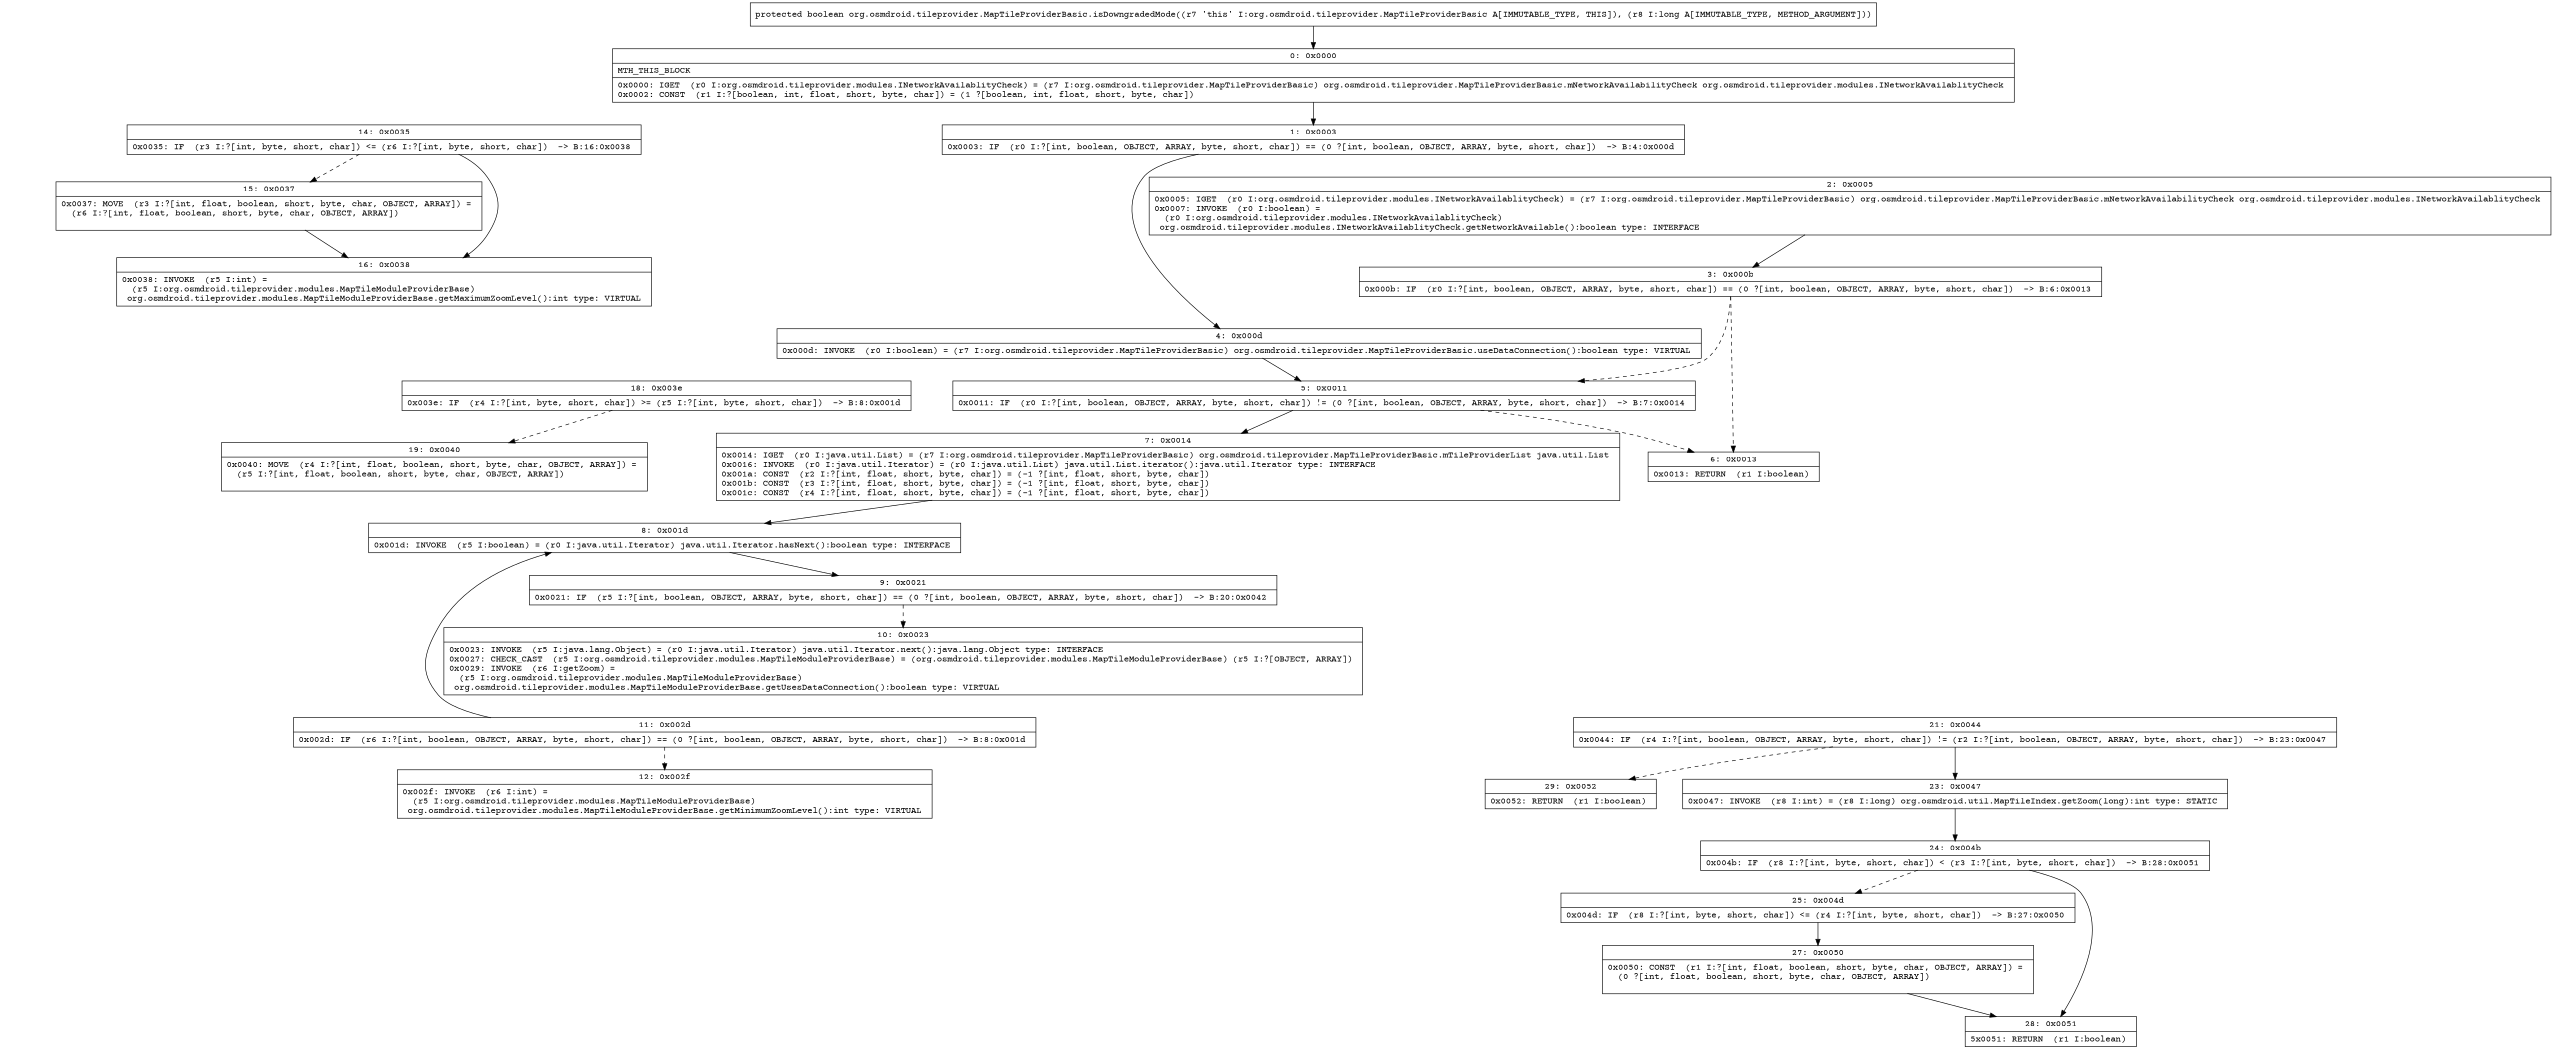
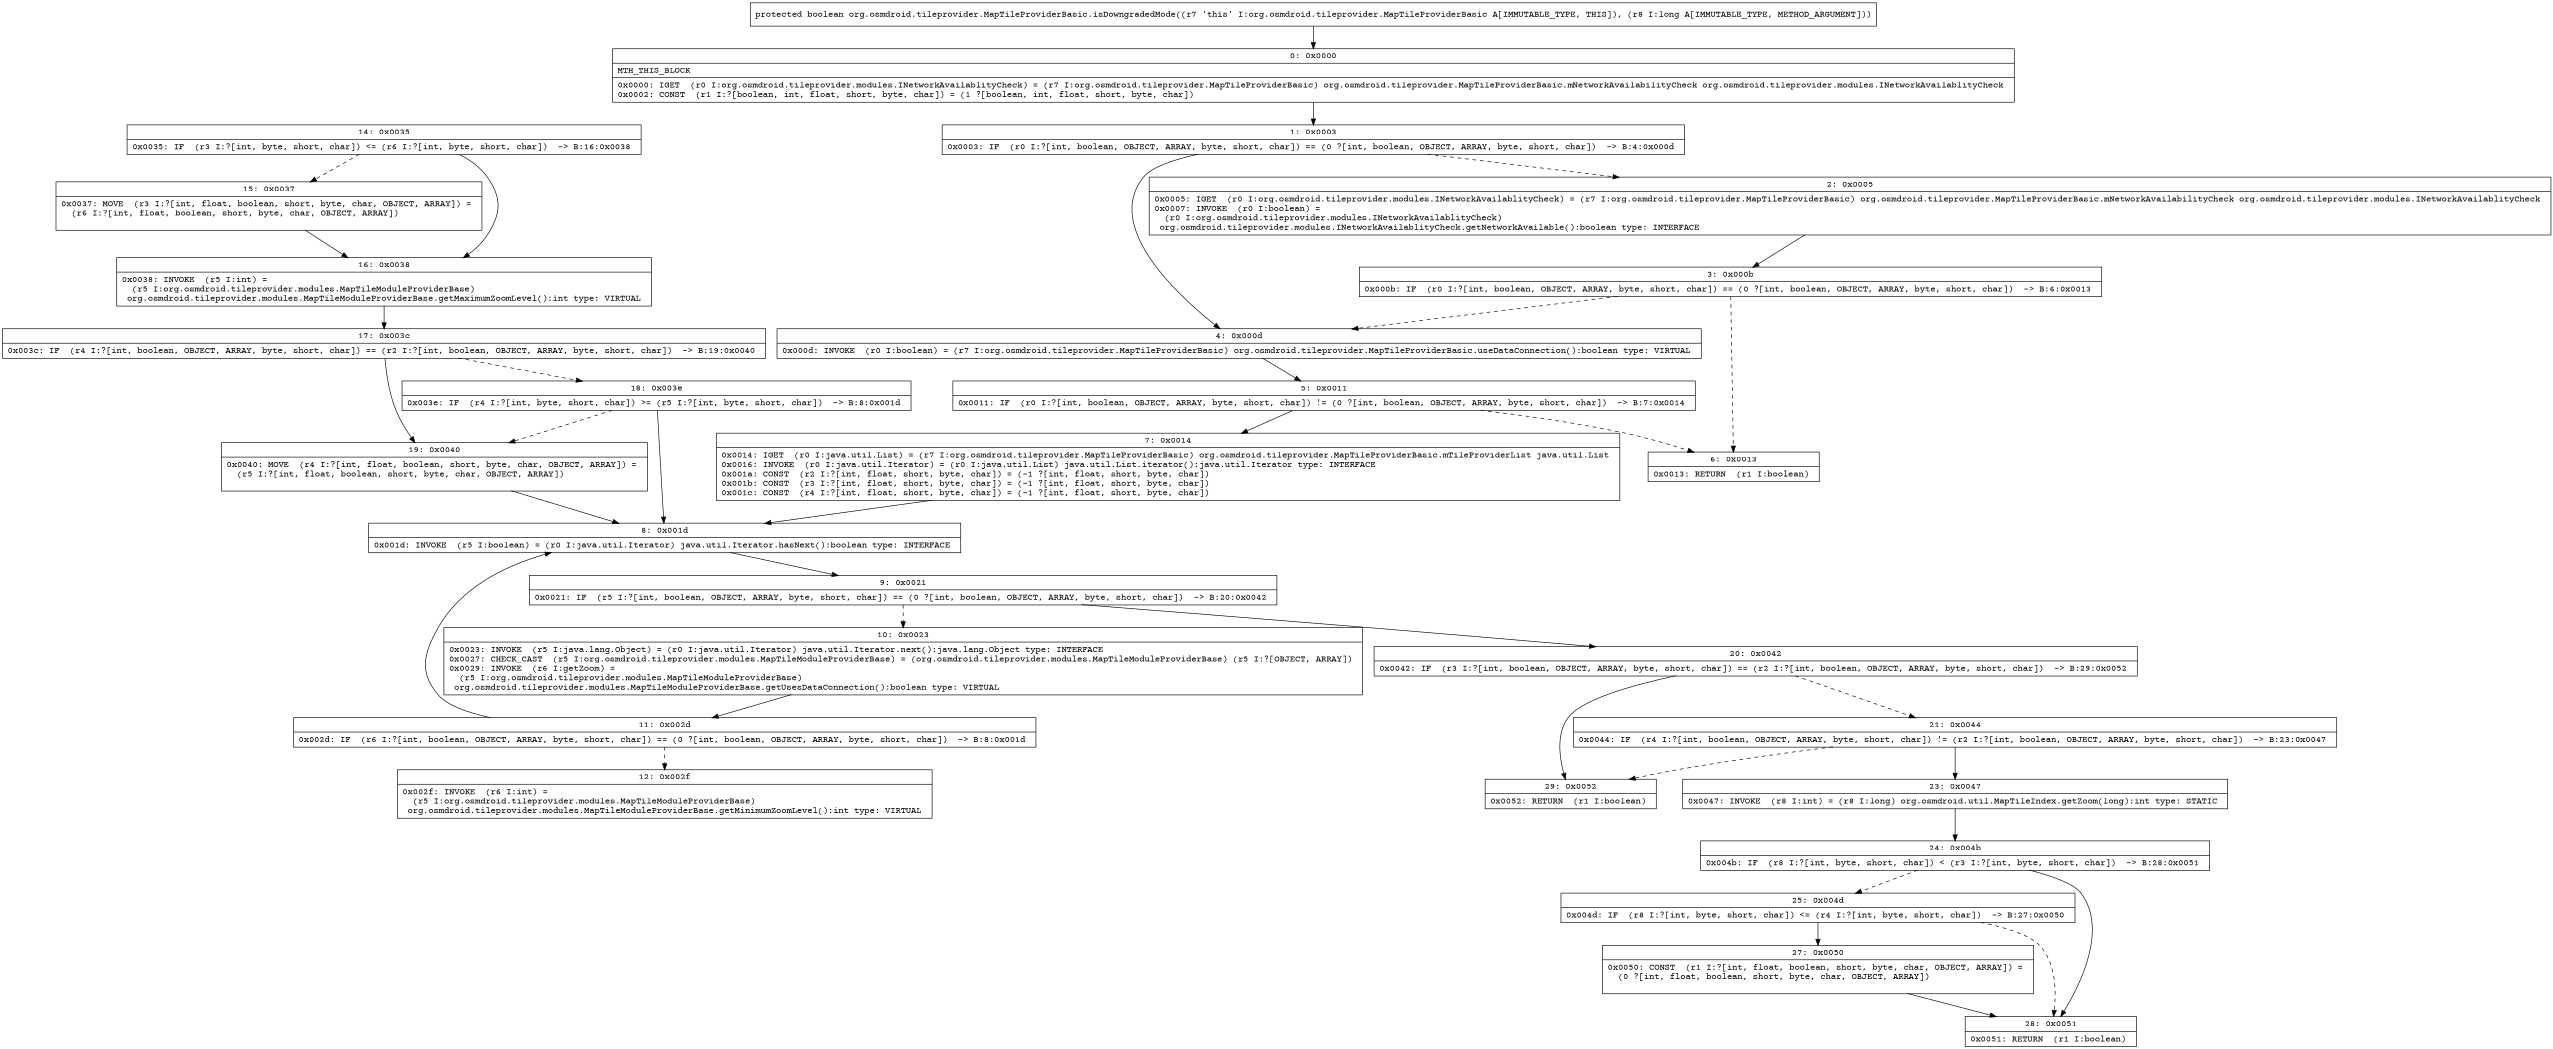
edge "1: 0x0003" -> "2: 0x0005": added
node "17: 0x003c": added
edge "3: 0x000b" -> "5: 0x0011": now "3: 0x000b" -> "4: 0x000d"
edge "18: 0x003e" -> "8: 0x001d": added
edge "19: 0x0040" -> "8: 0x001d": added
node "20: 0x0042": added
edge "10: 0x0023" -> "11: 0x002d": added
edge "25: 0x004d" -> "28: 0x0051": added
node "28: 0x0051": text "5x0051: RETURN  (r1 I:boolean)" -> "0x0051: RETURN  (r1 I:boolean)"
